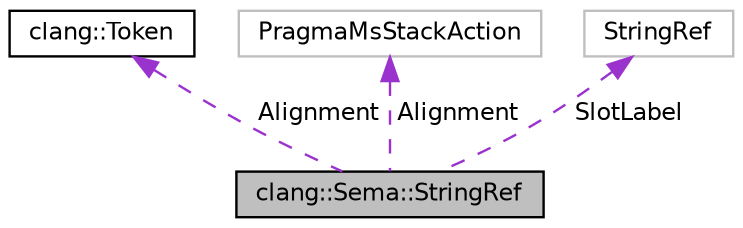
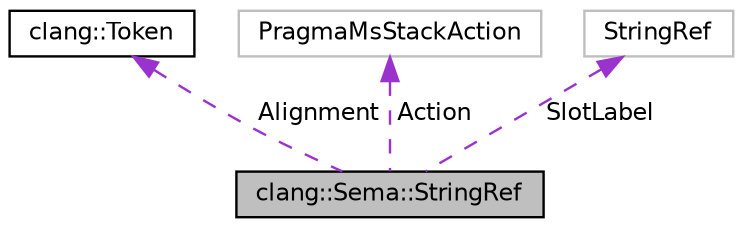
edge "clang::Sema::StringRef" -> "PragmaMsStackAction": label " Alignment" -> " Action"
